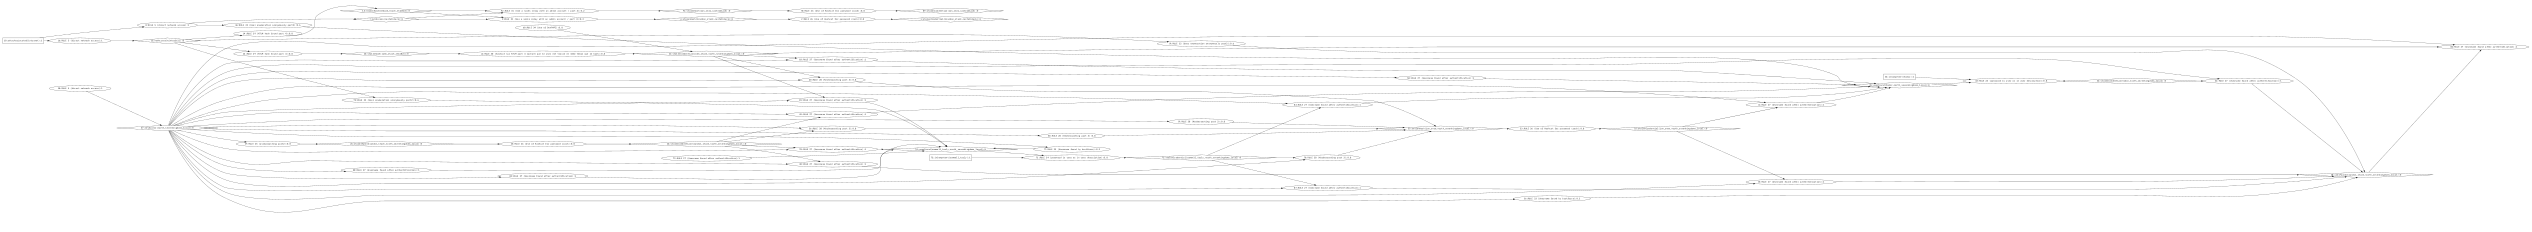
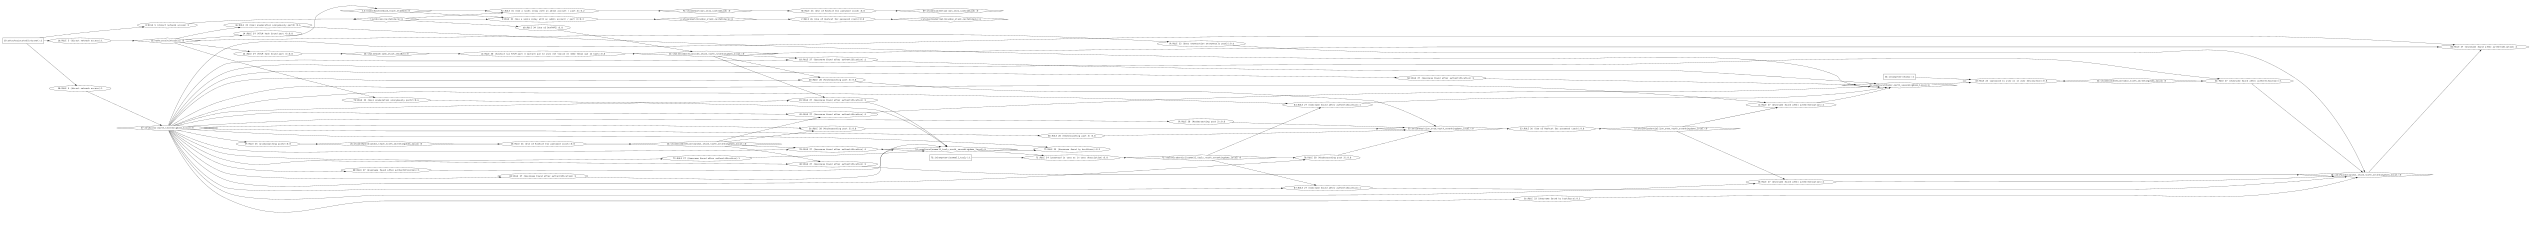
edge "7:netAccess(castelblack):0" -> "68:RULE 34 (Use of DonPAPI):0.8": added
edge "8:RULE 5 (direct network access):1" -> "46:RULE 22 (User enumeration anonymously part2):0.6": now "15:netAccess(winterfell):0" -> "46:RULE 22 (User enumeration anonymously part2):0.6"
edge "10:attackerLocated(intranet):1" -> "38:RULE 5 (direct network access):1": added
edge "77:RULE 23 (Username found by brutforce):0.2" -> "74:userFound(samwell_tarly,north_sevenkingdoms_local):0": reversed
edge "37:netAccess(north_sevenkingdoms_local):0" -> "79:RULE 27 (Username found after authentification):1": added
